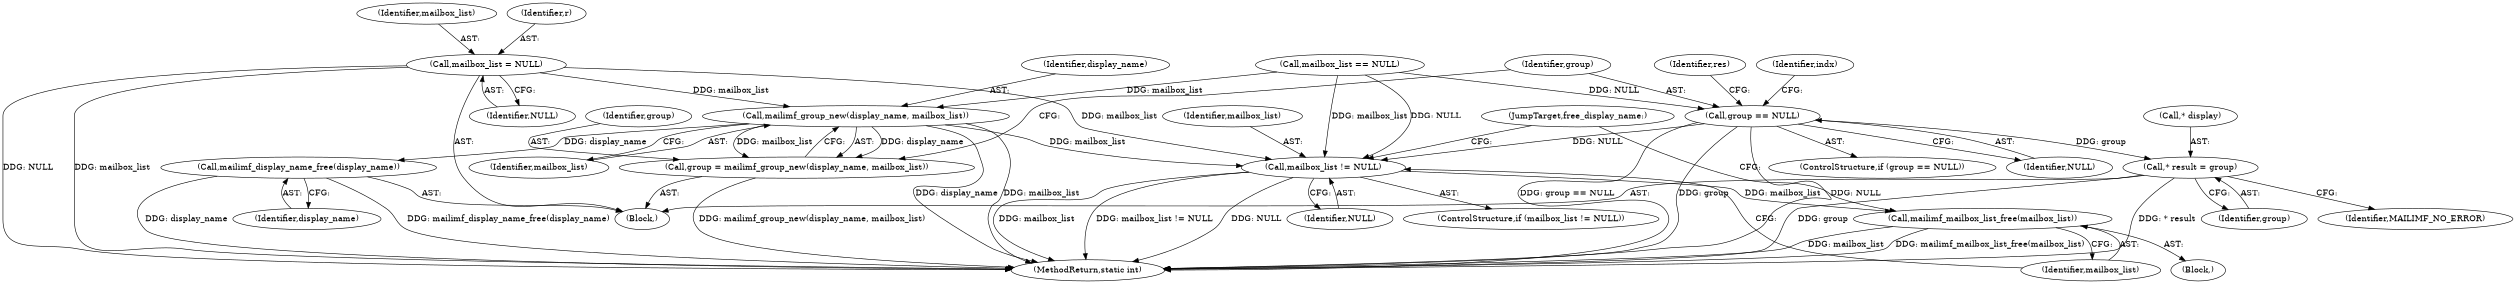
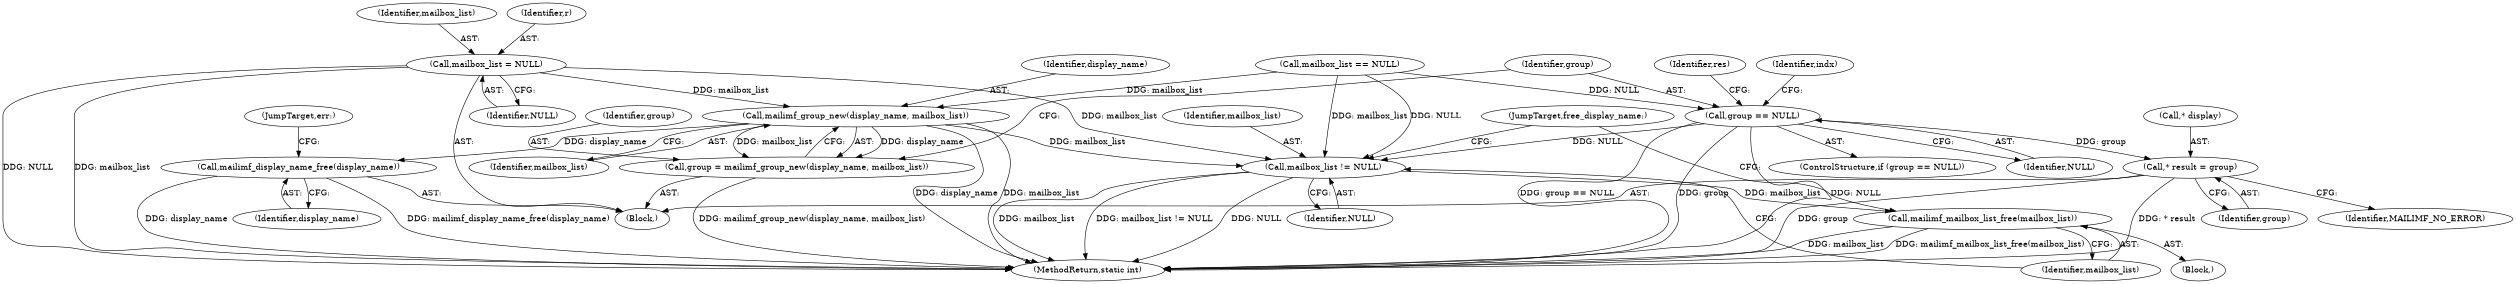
node "(JumpTarget,err:)": added
node "(ControlStructure,if (mailbox_list != NULL))": removed
